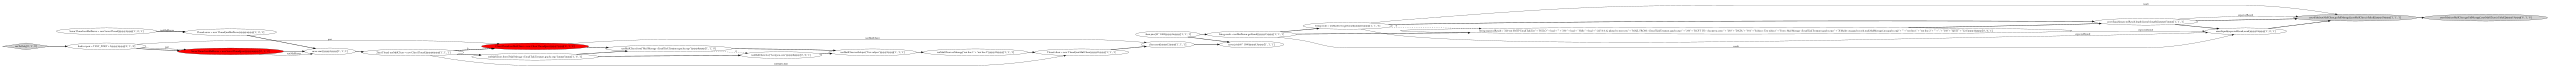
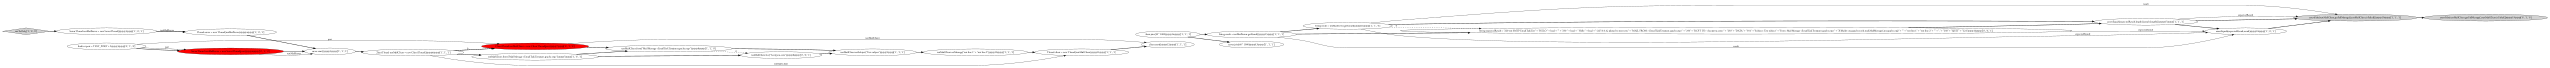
node "testToOnly['1', '0', '0']": added
edge "client.start()@@@12@@@['1', '1', '1']" -> "server.join(60 * 1000)@@@13@@@['1', '1', '1']": removed
node "testToOnly['0', '1', '0']": removed
